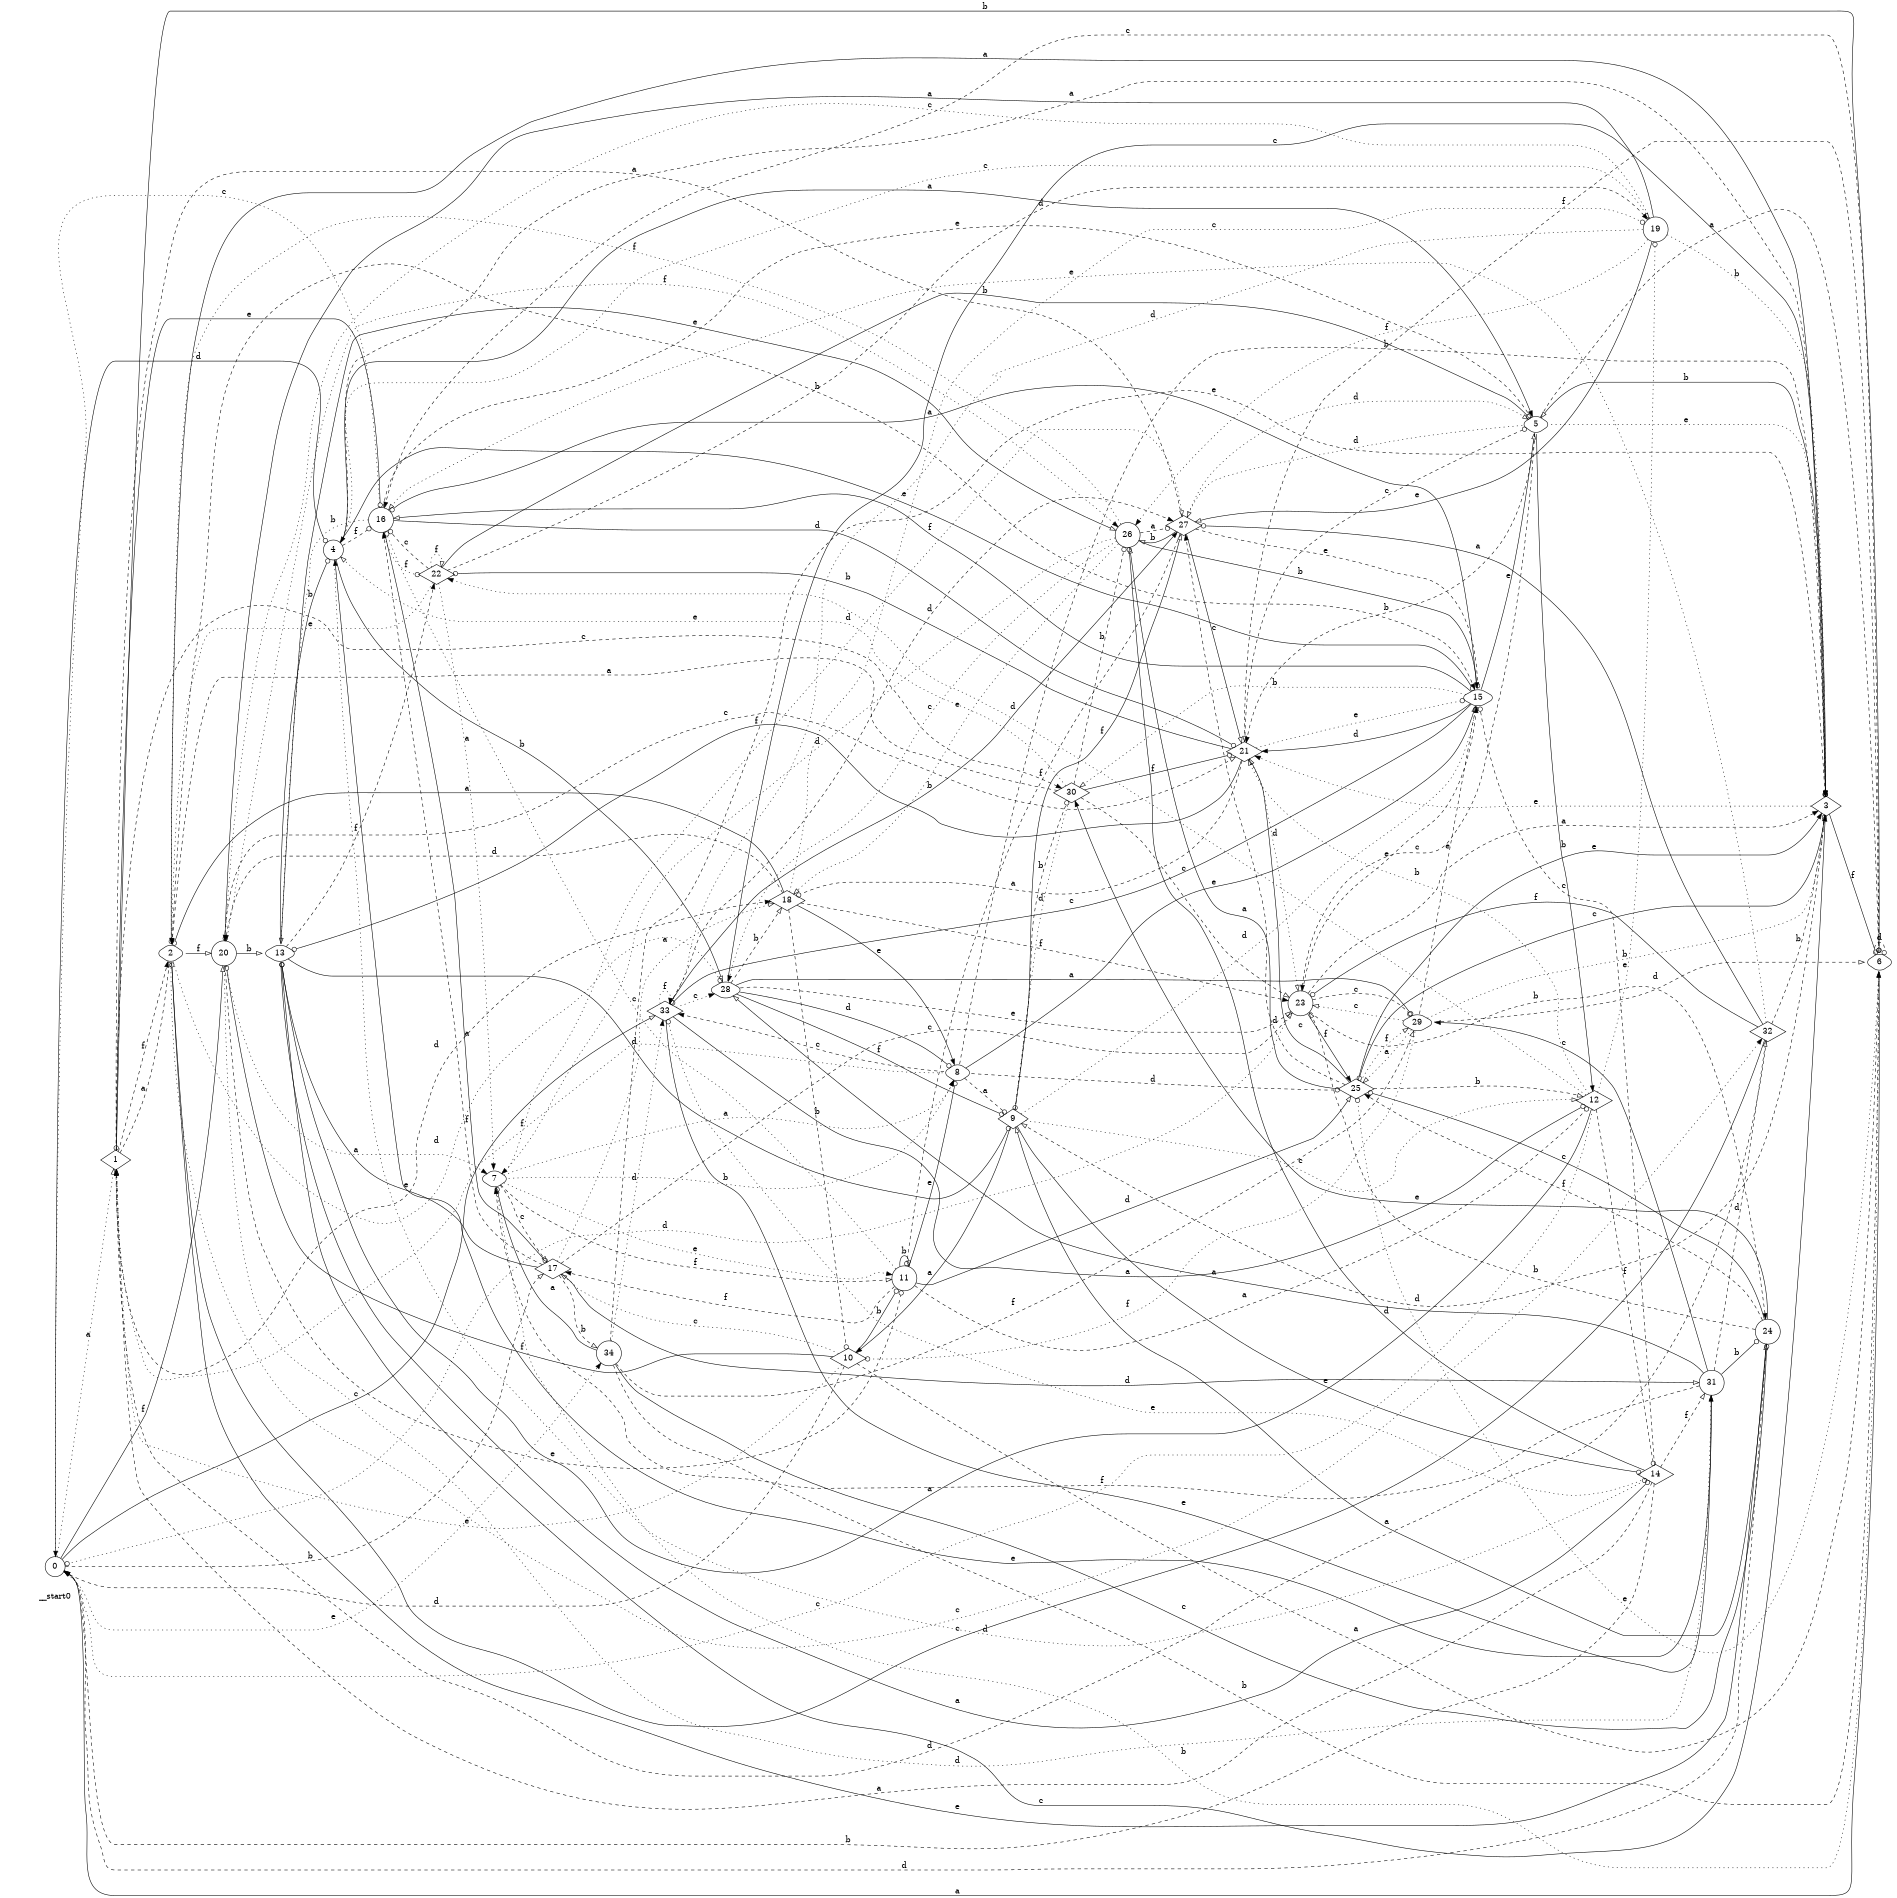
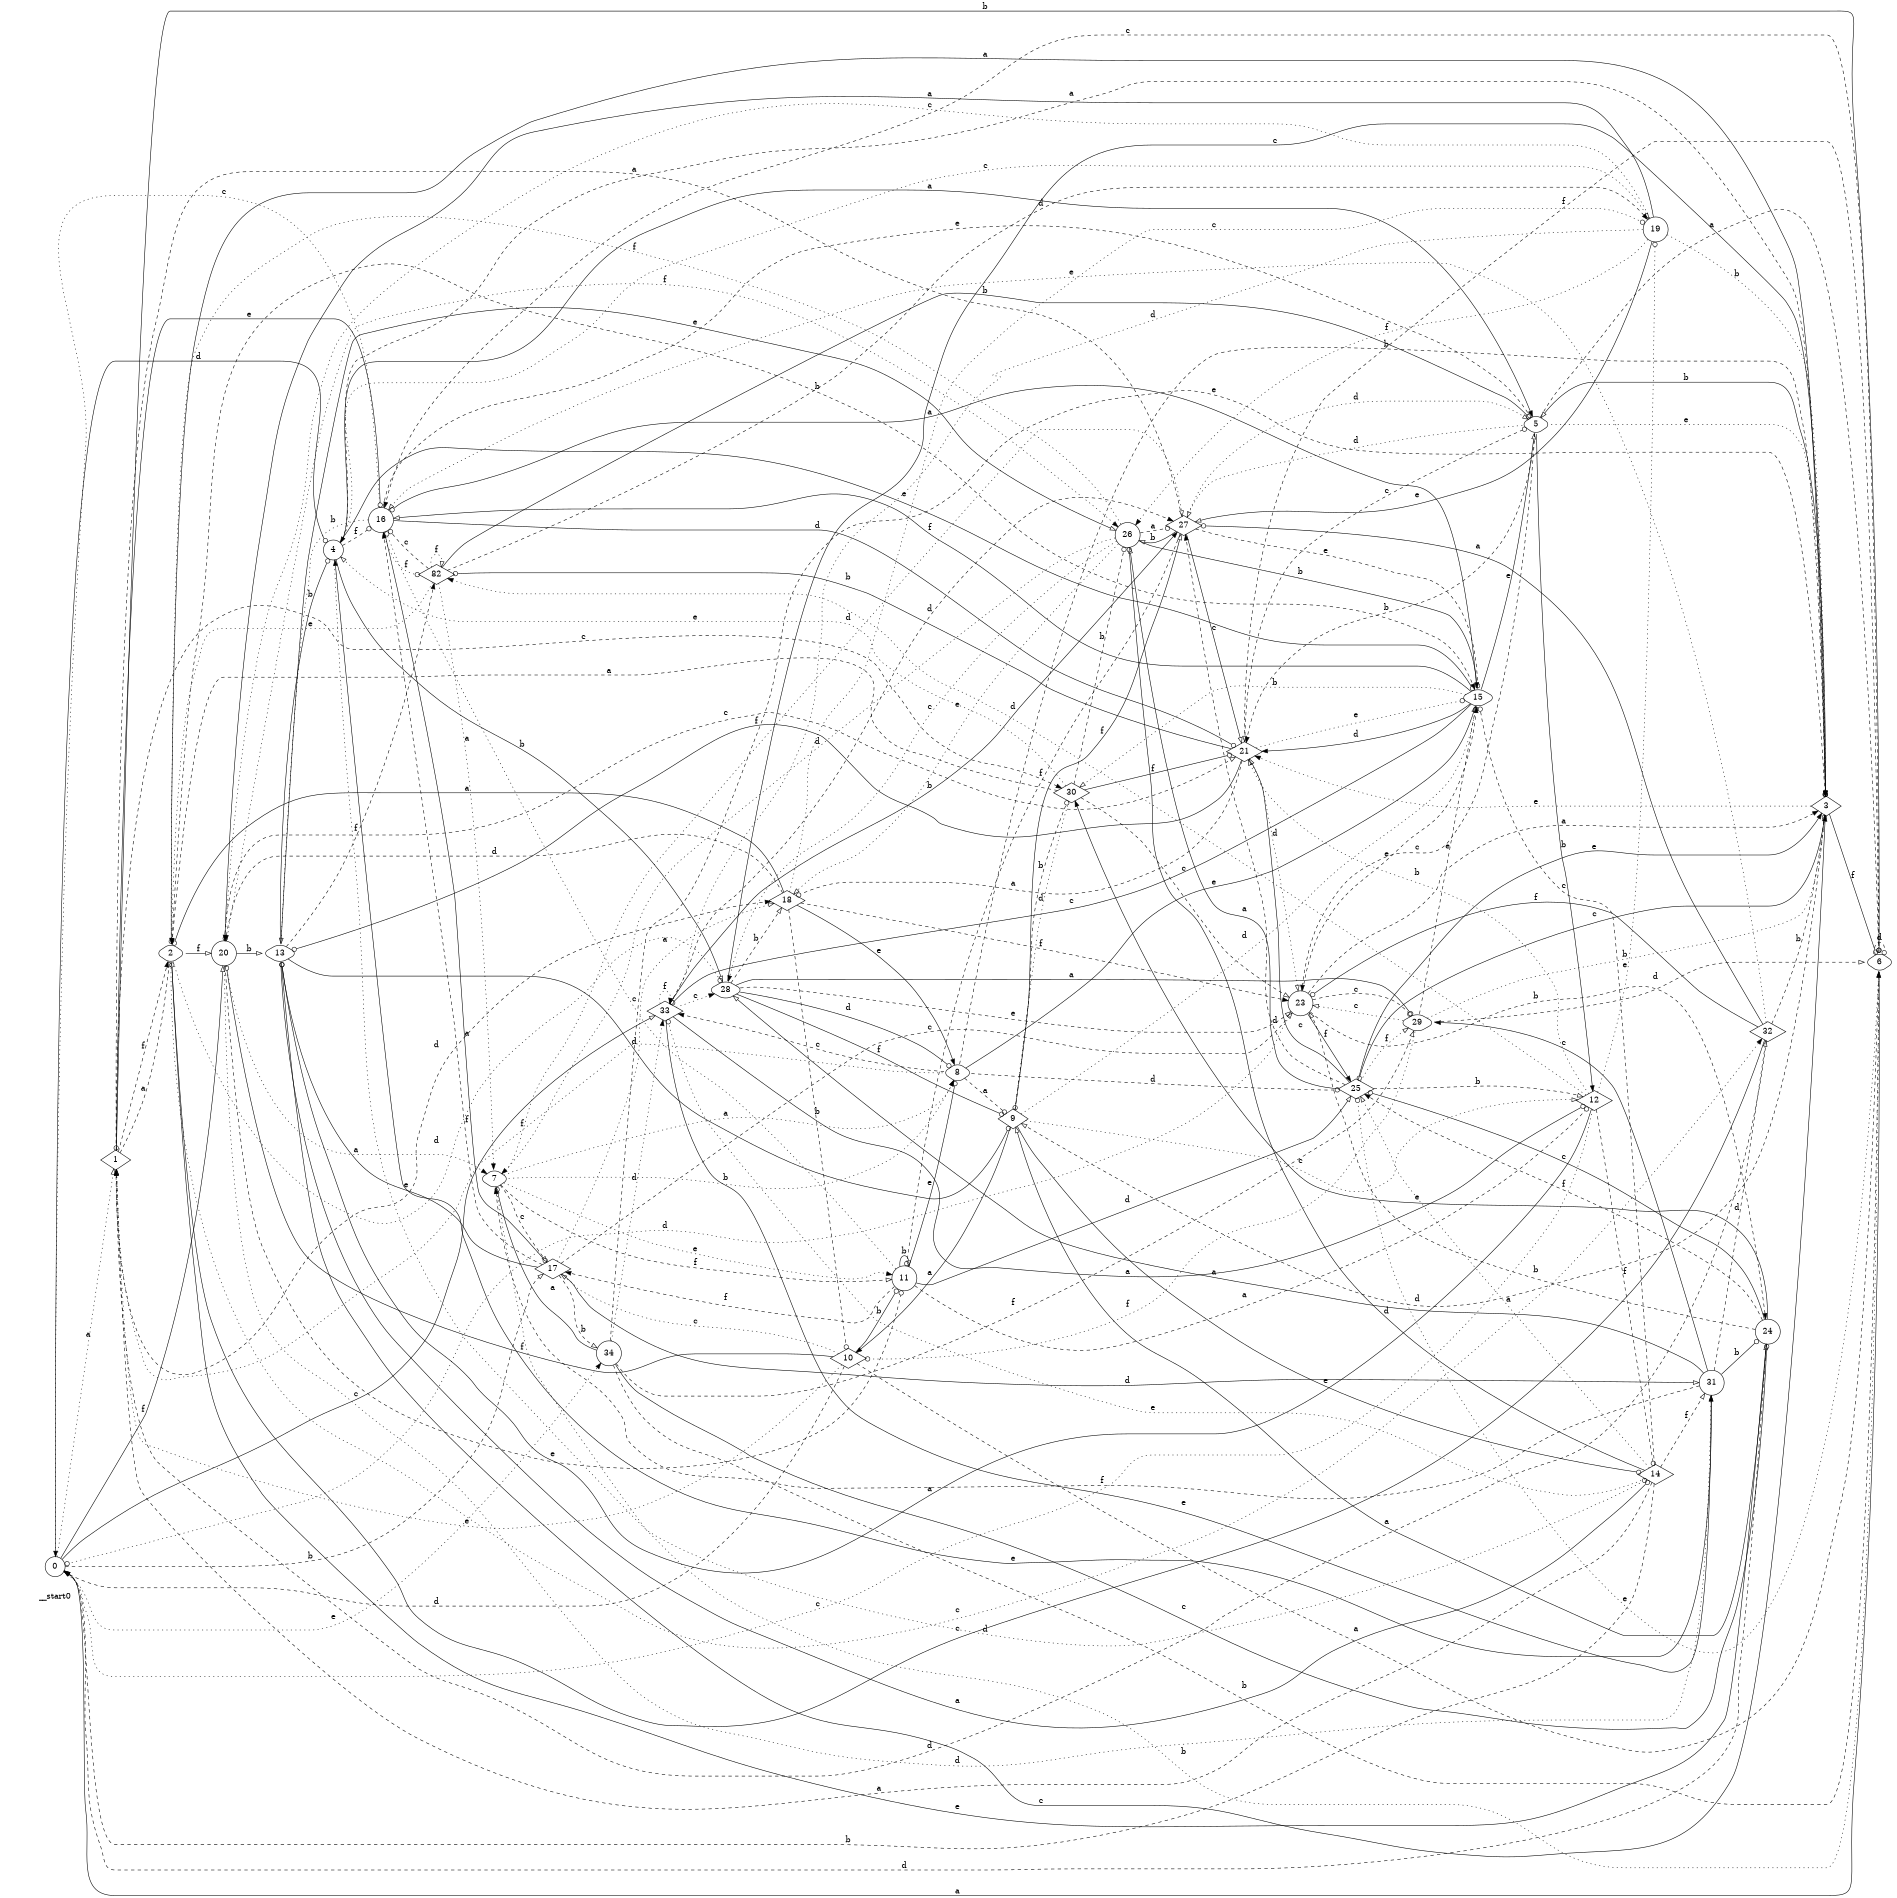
node "22": label "22" -> "82"
edge "29" -> "25": now "14" -> "25"
